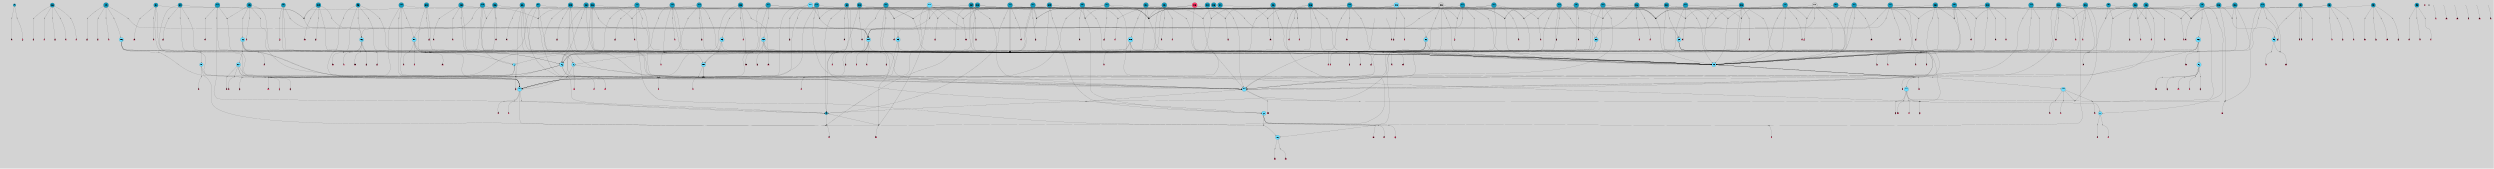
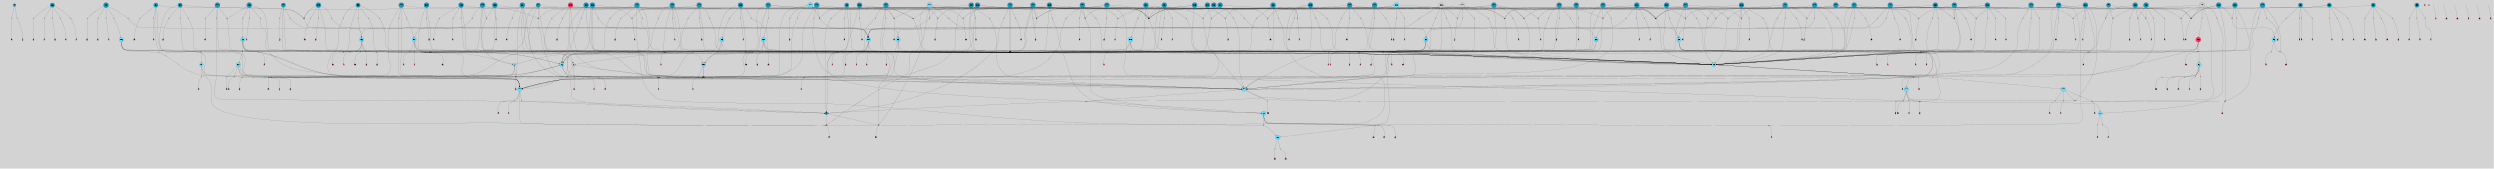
node "T1095": fillcolor #1199bb -> #ff3366
node "T1085": fillcolor #ff3366 -> #1199bb
node "T1121": added
node "T1107": fillcolor #1199bb -> #cccccc
node "T1082": fillcolor #cccccc -> #1199bb
node "T1041": label "T1041" -> "T1091"
node "T1092": fillcolor #1199bb -> #cccccc
node "T1066": fillcolor #66ddff -> #ff3366
node "T24": fillcolor #66ddff -> #cccccc
